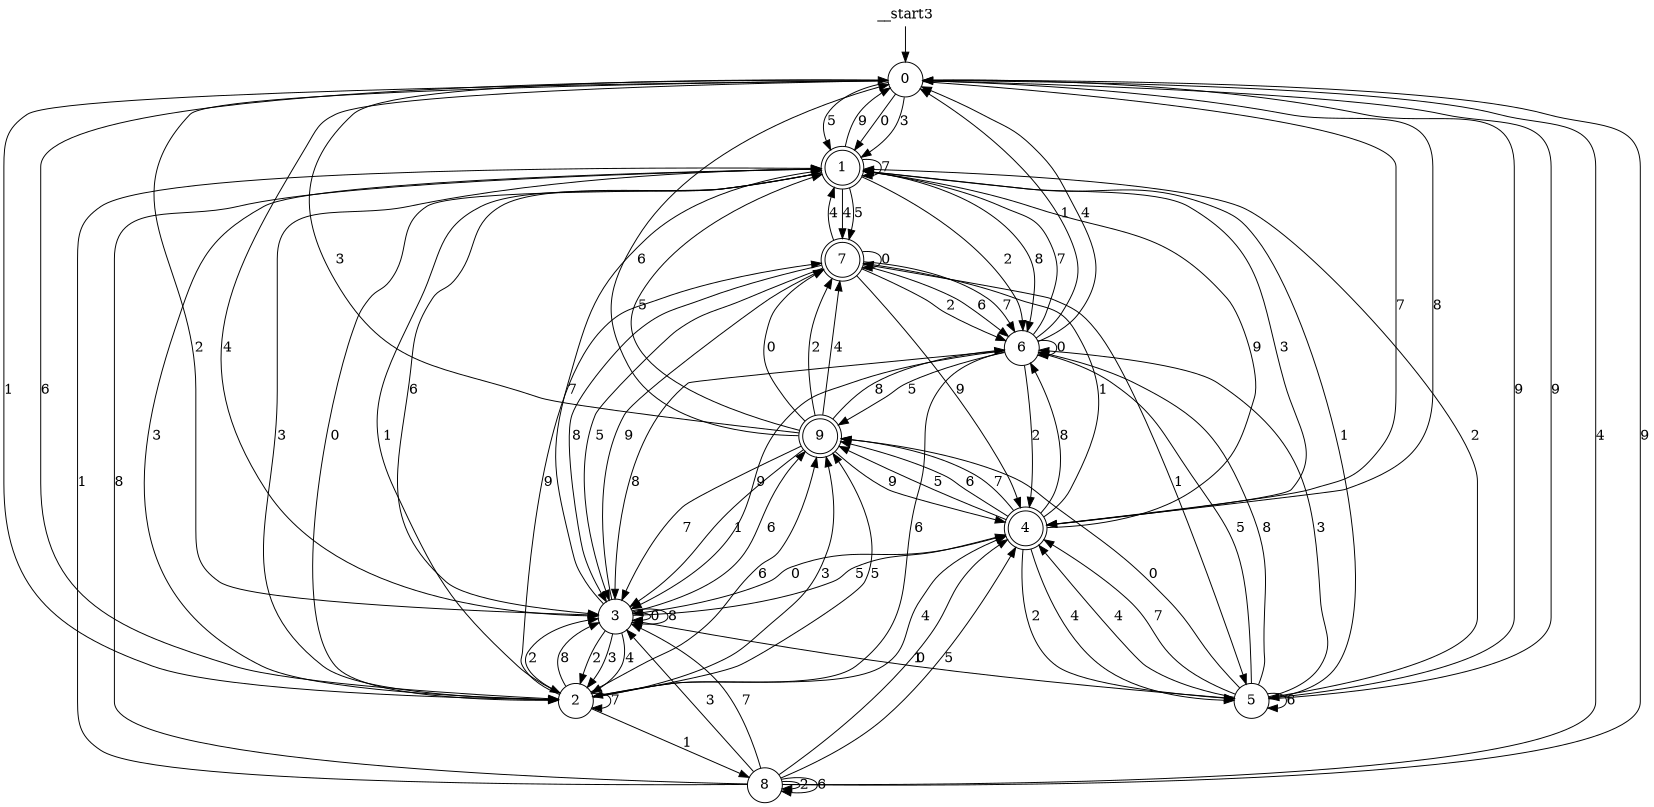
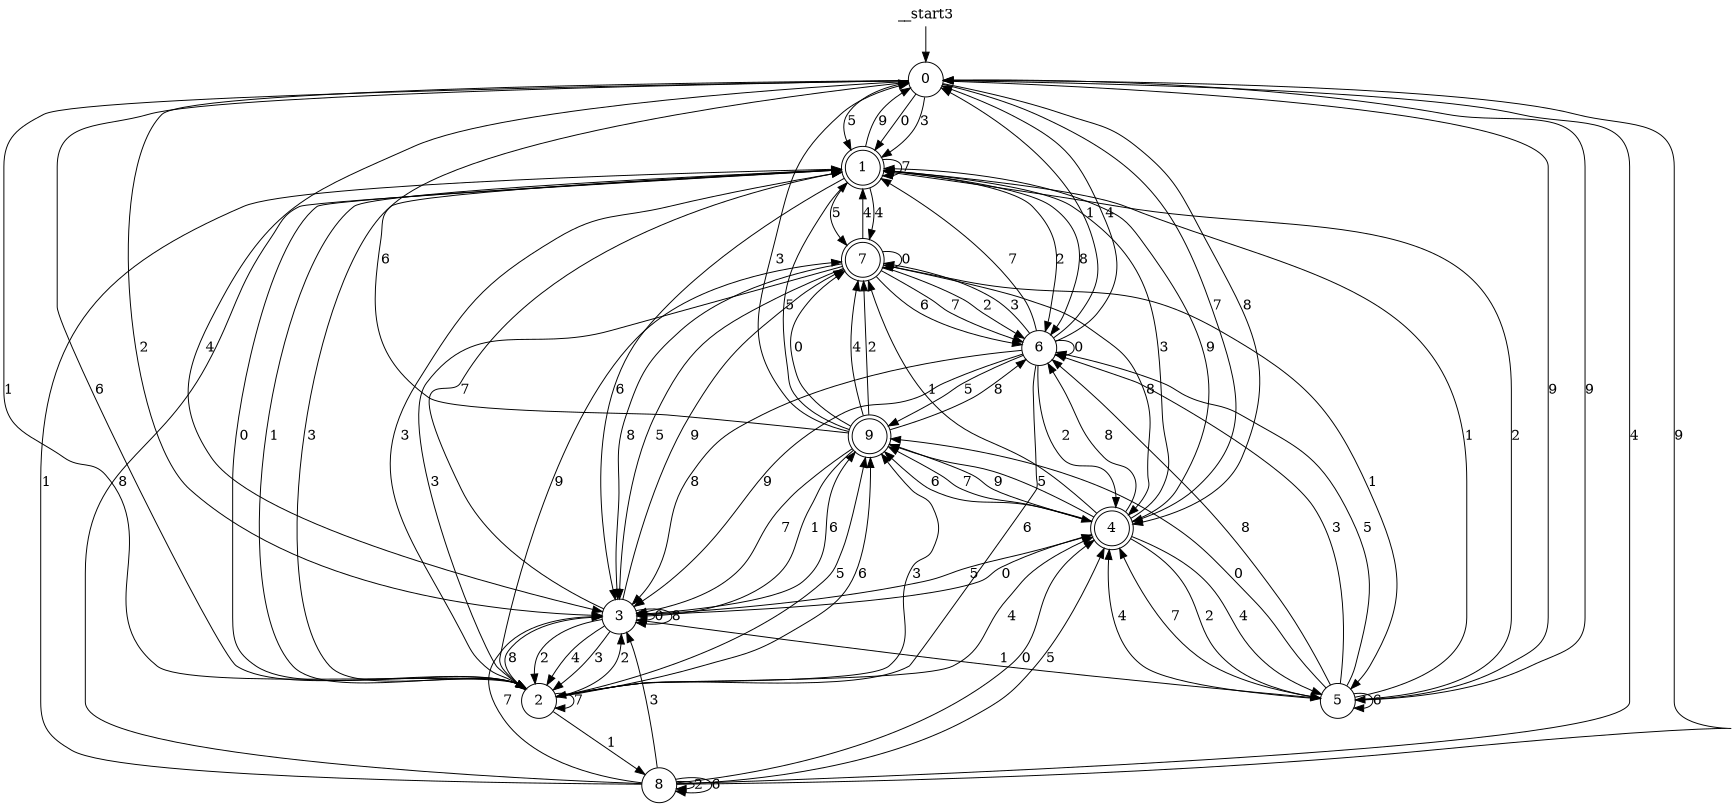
edge "6" -> "7": added, label "3"
edge "7" -> "2": added, label "3"
edge "7" -> "4": label "9" -> "8"
